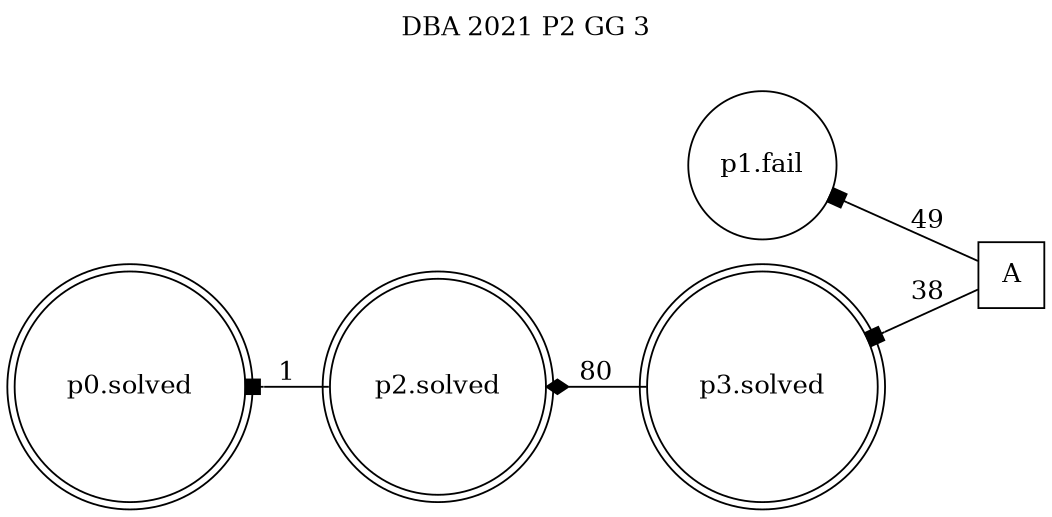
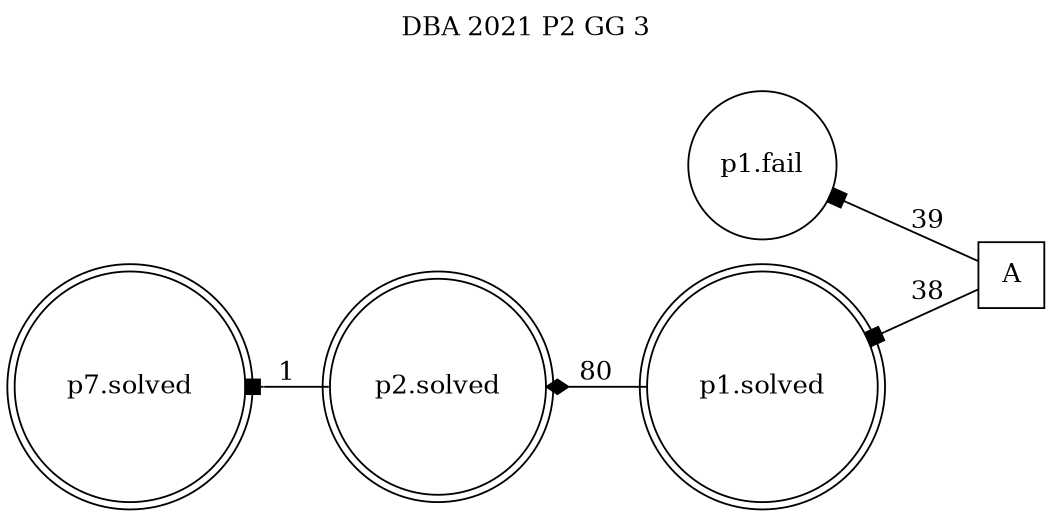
edge "A" -> "p1.fail": label "49" -> "39"
node "p0.solved": label "p0.solved" -> "p7.solved"
node "p3.solved": label "p3.solved" -> "p1.solved"
